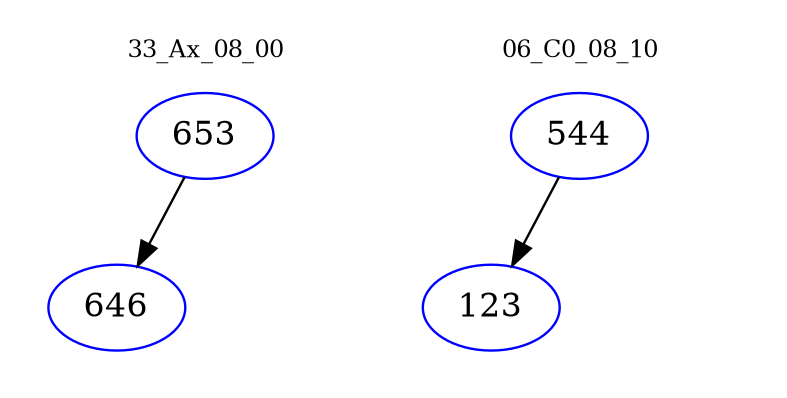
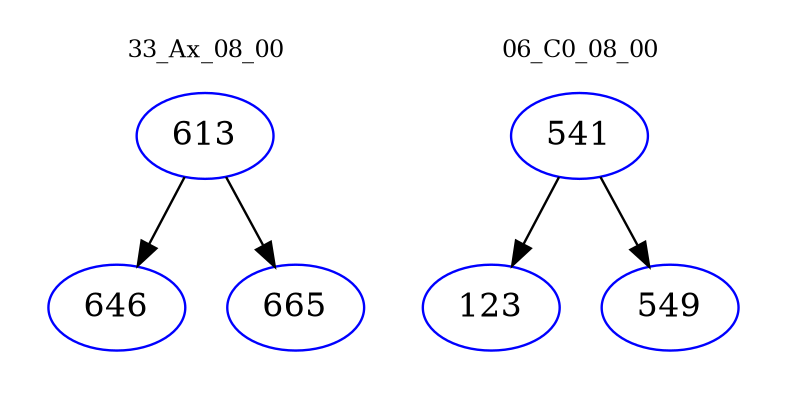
cluster "06_C0_08_10": label "06_C0_08_10" -> "06_C0_08_00"
node "653": label "653" -> "613"
node "544": label "544" -> "541"
node "665": added
node "549": added
